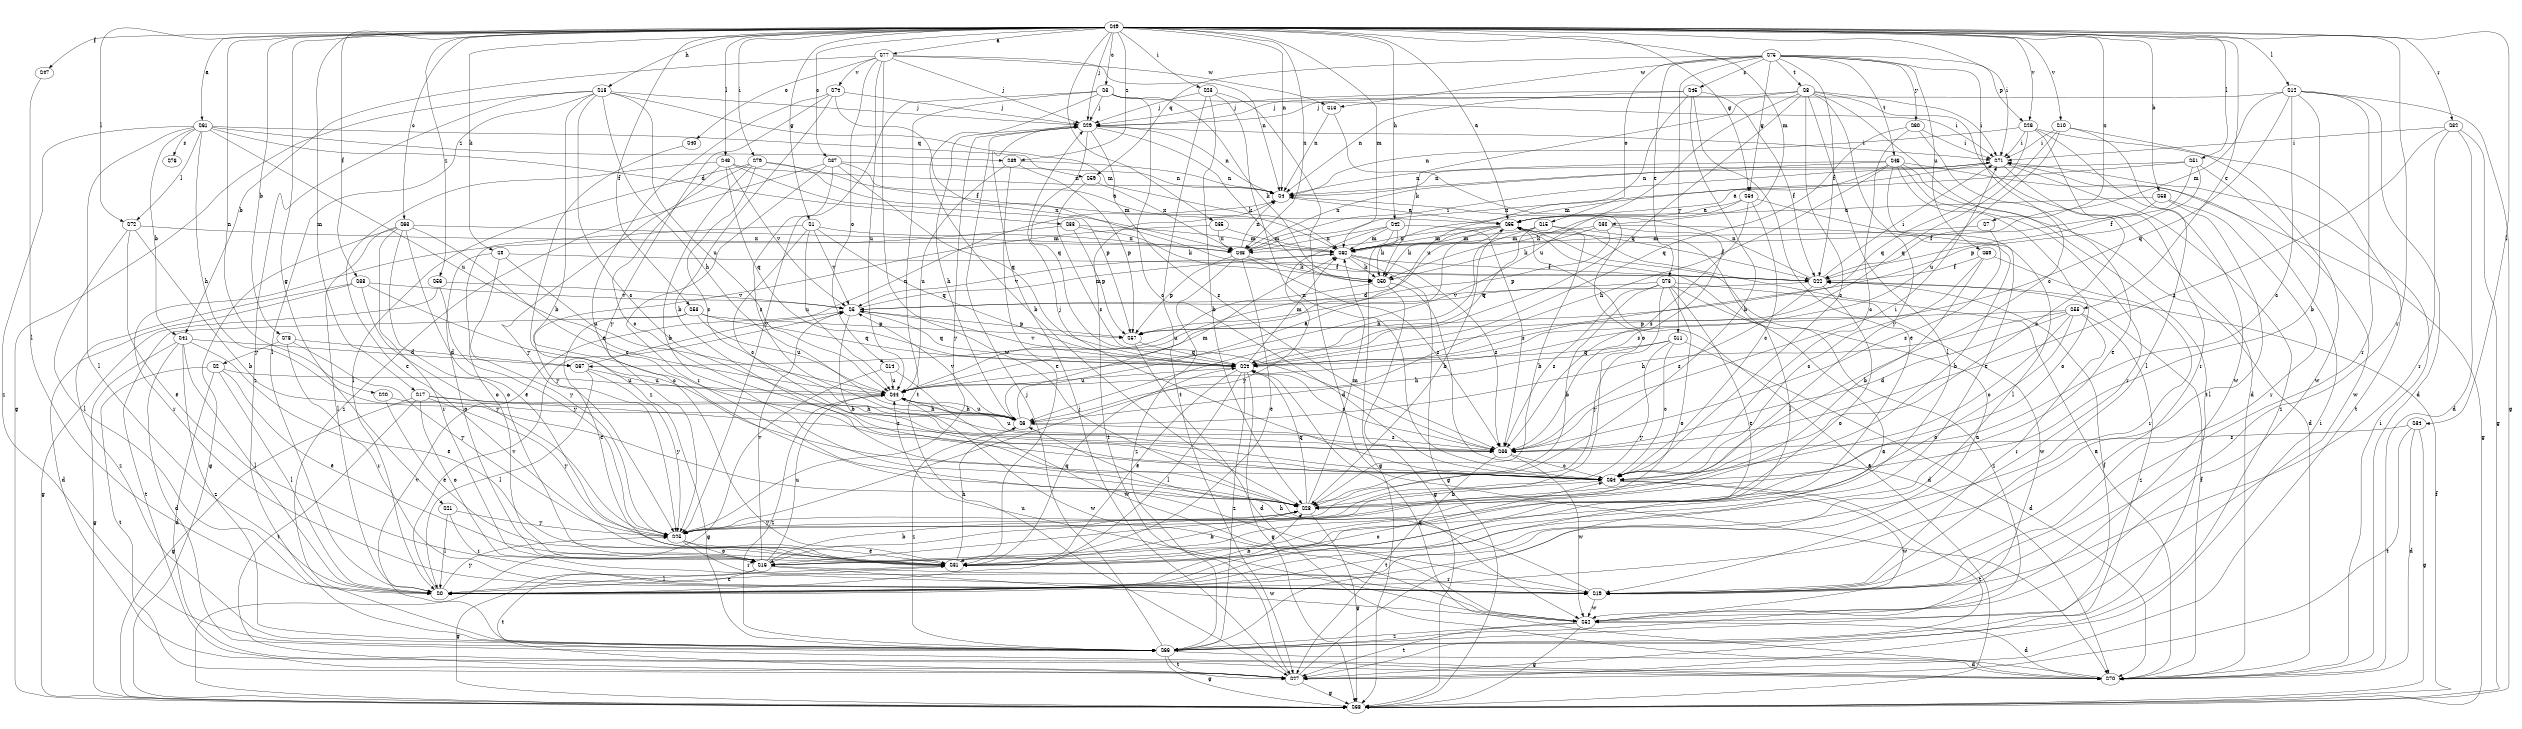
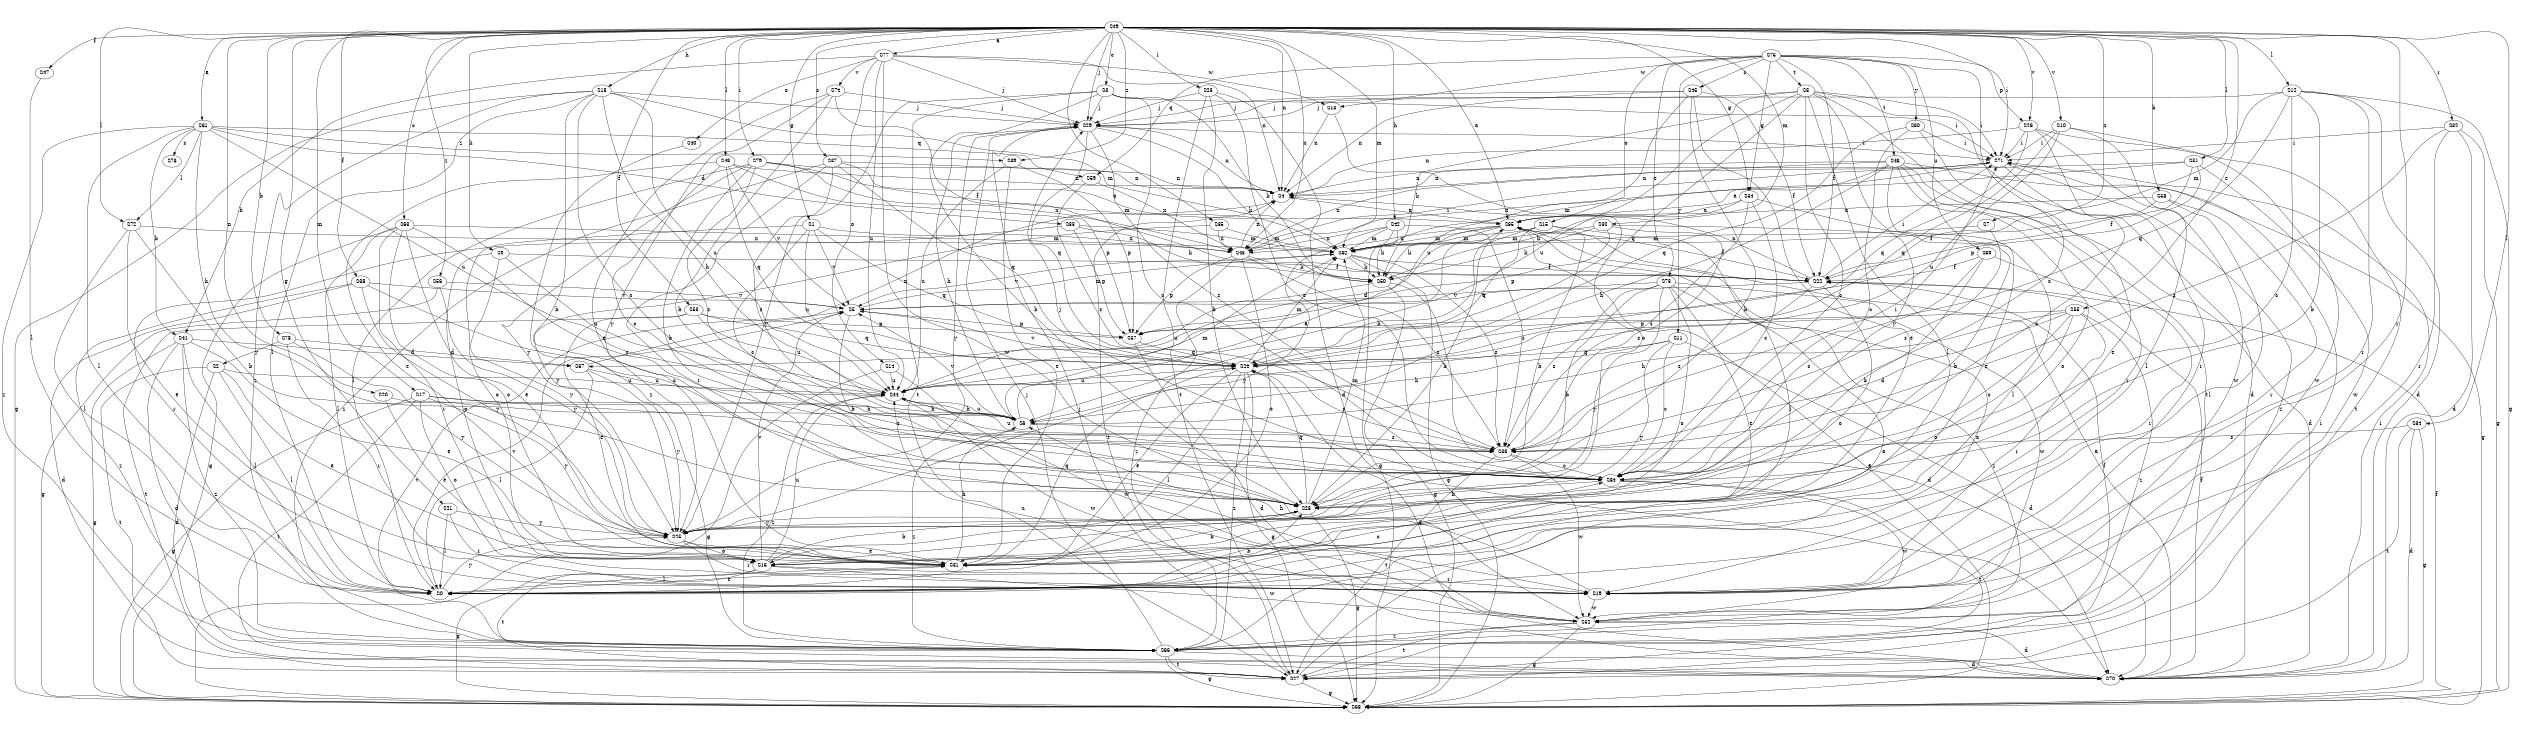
edge "S39" -> "S4": now "S79" -> "S4"
edge "S23" -> "S64": label "n" -> "c"
edge "S5" -> "S24": removed, label "q"
